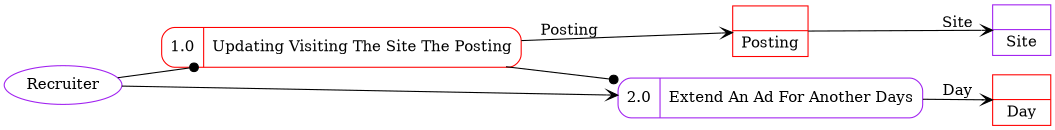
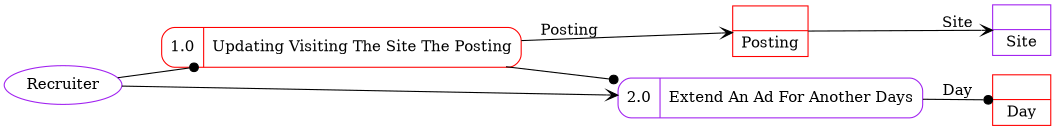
edge "2.0" -> "Day": arrowhead vee -> dot
